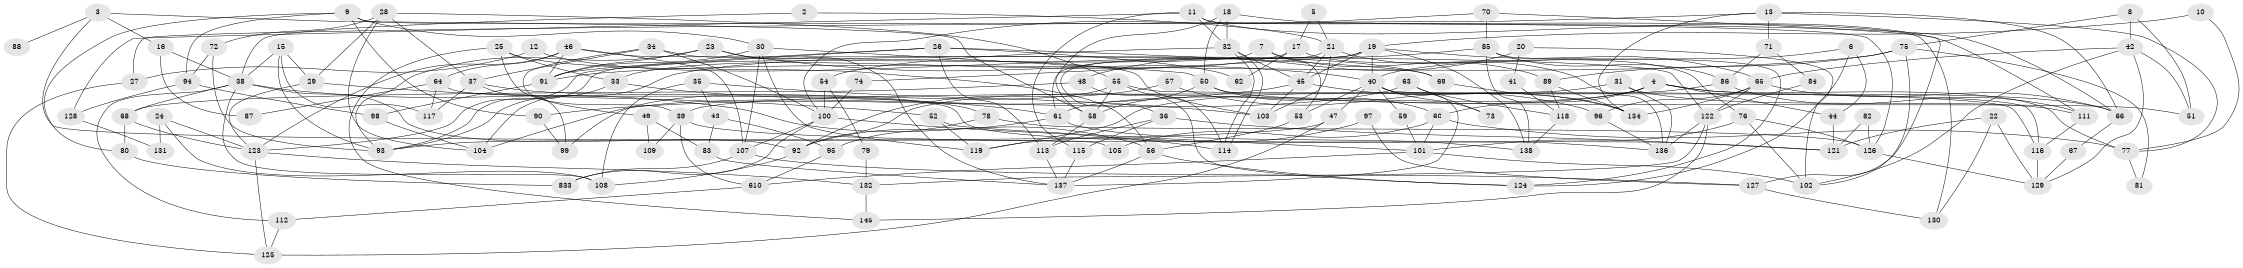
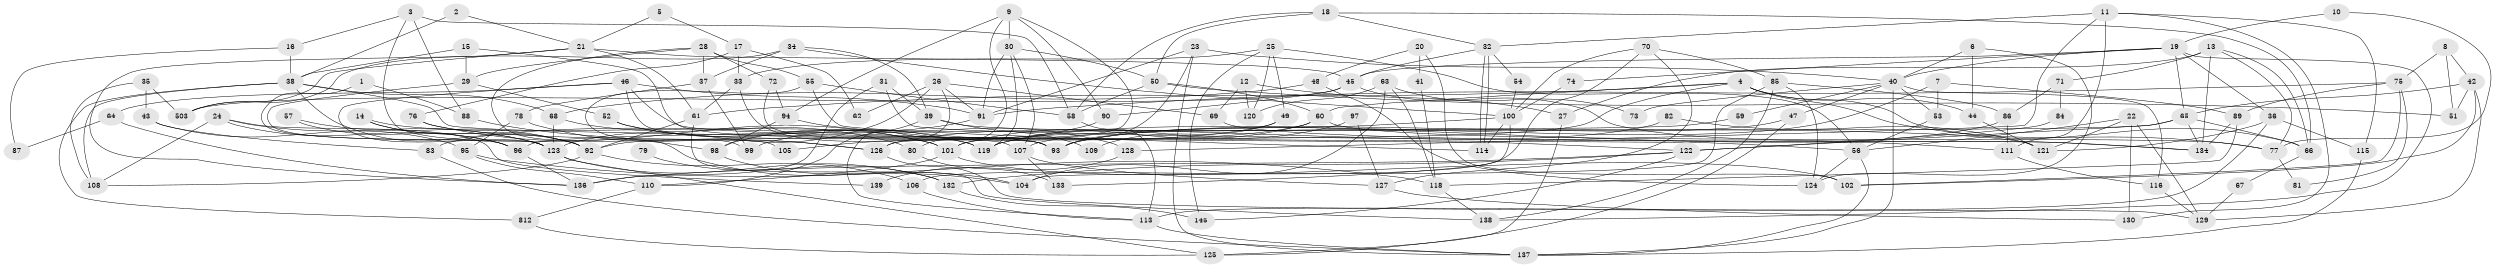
node "1": added
edge "55" -- "116": removed
edge "54" -- "79": removed
node "14": added
node "117": removed
node "120": added
node "103": label "103" -> "503"
edge "24" -- "96": added
edge "88" -- "98": added
edge "22" -- "56": added
node "131": label "131" -> "139"
edge "76" -- "102": removed
edge "95" -- "118": added
node "833": label "833" -> "133"
node "610": label "610" -> "110"
node "106": added
node "112": label "112" -> "812"
